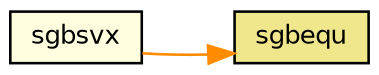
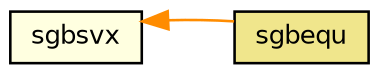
edge "sgbsvx" -> "sgbequ": reversed
